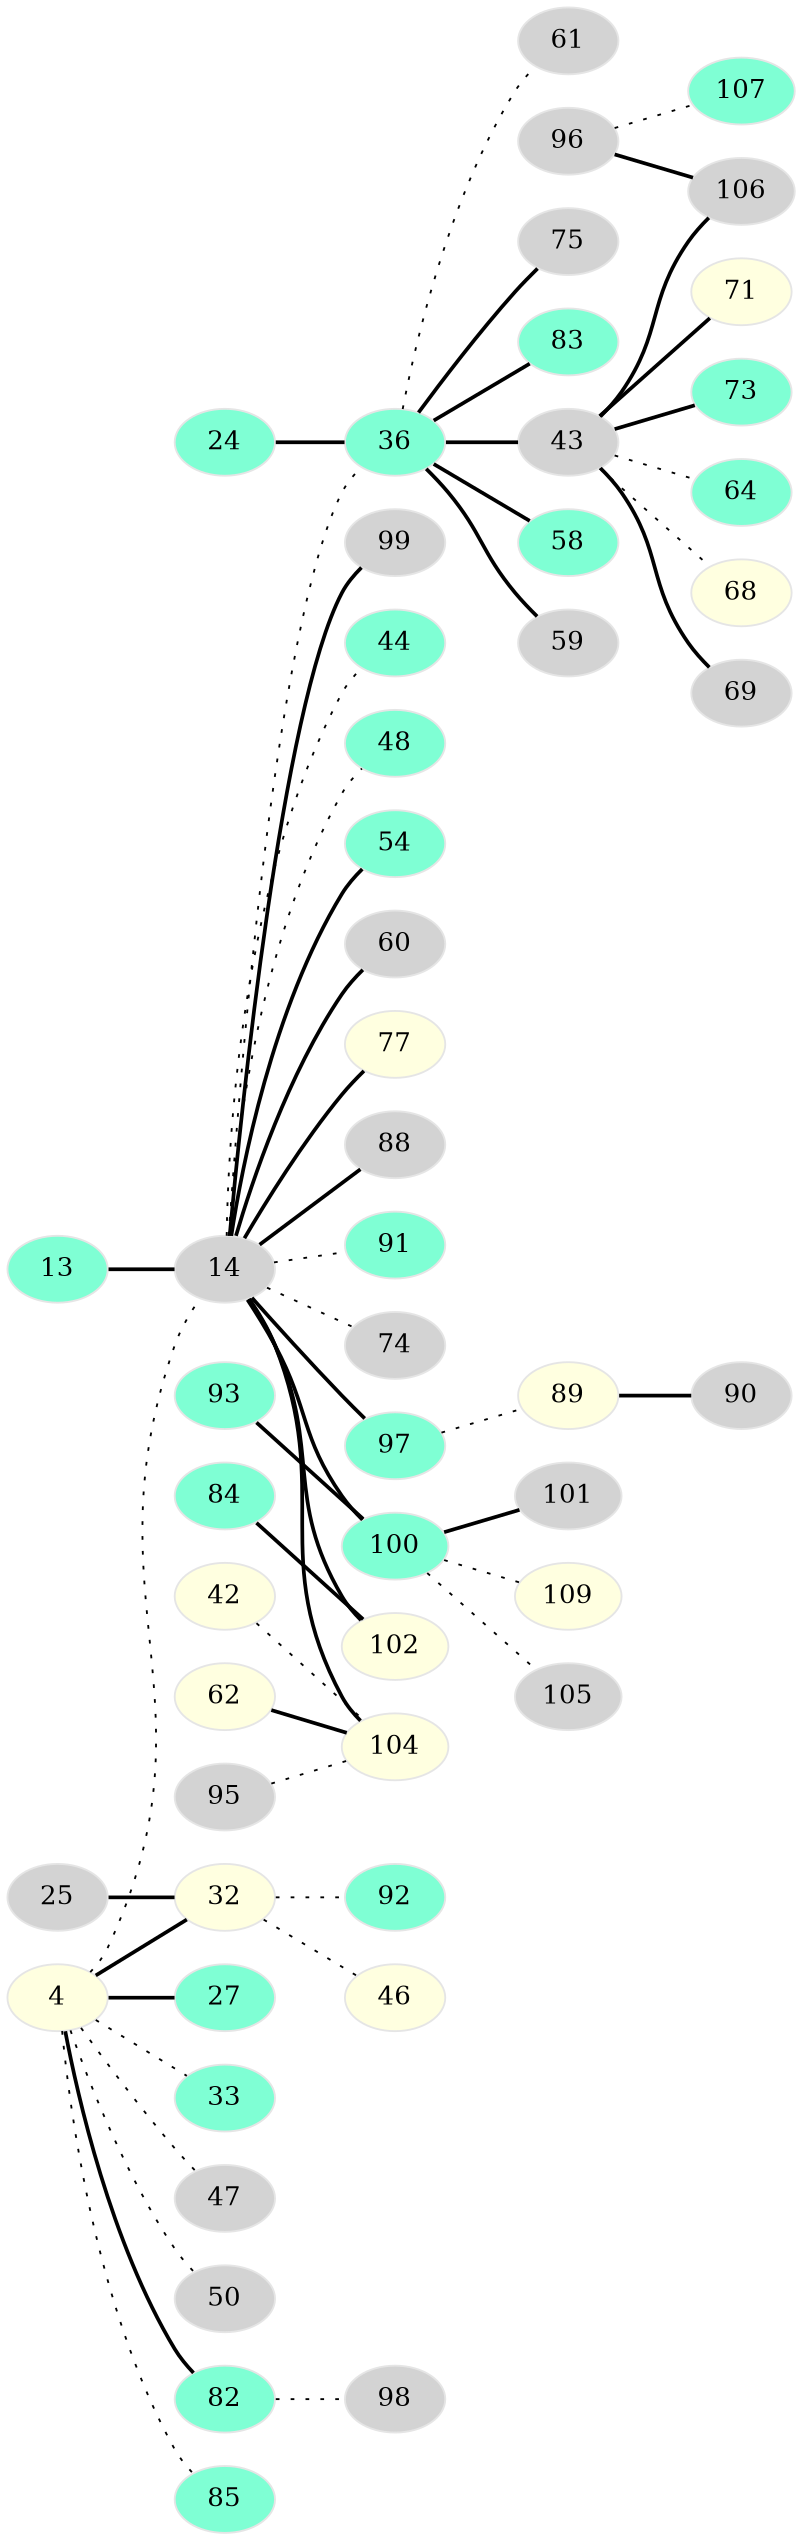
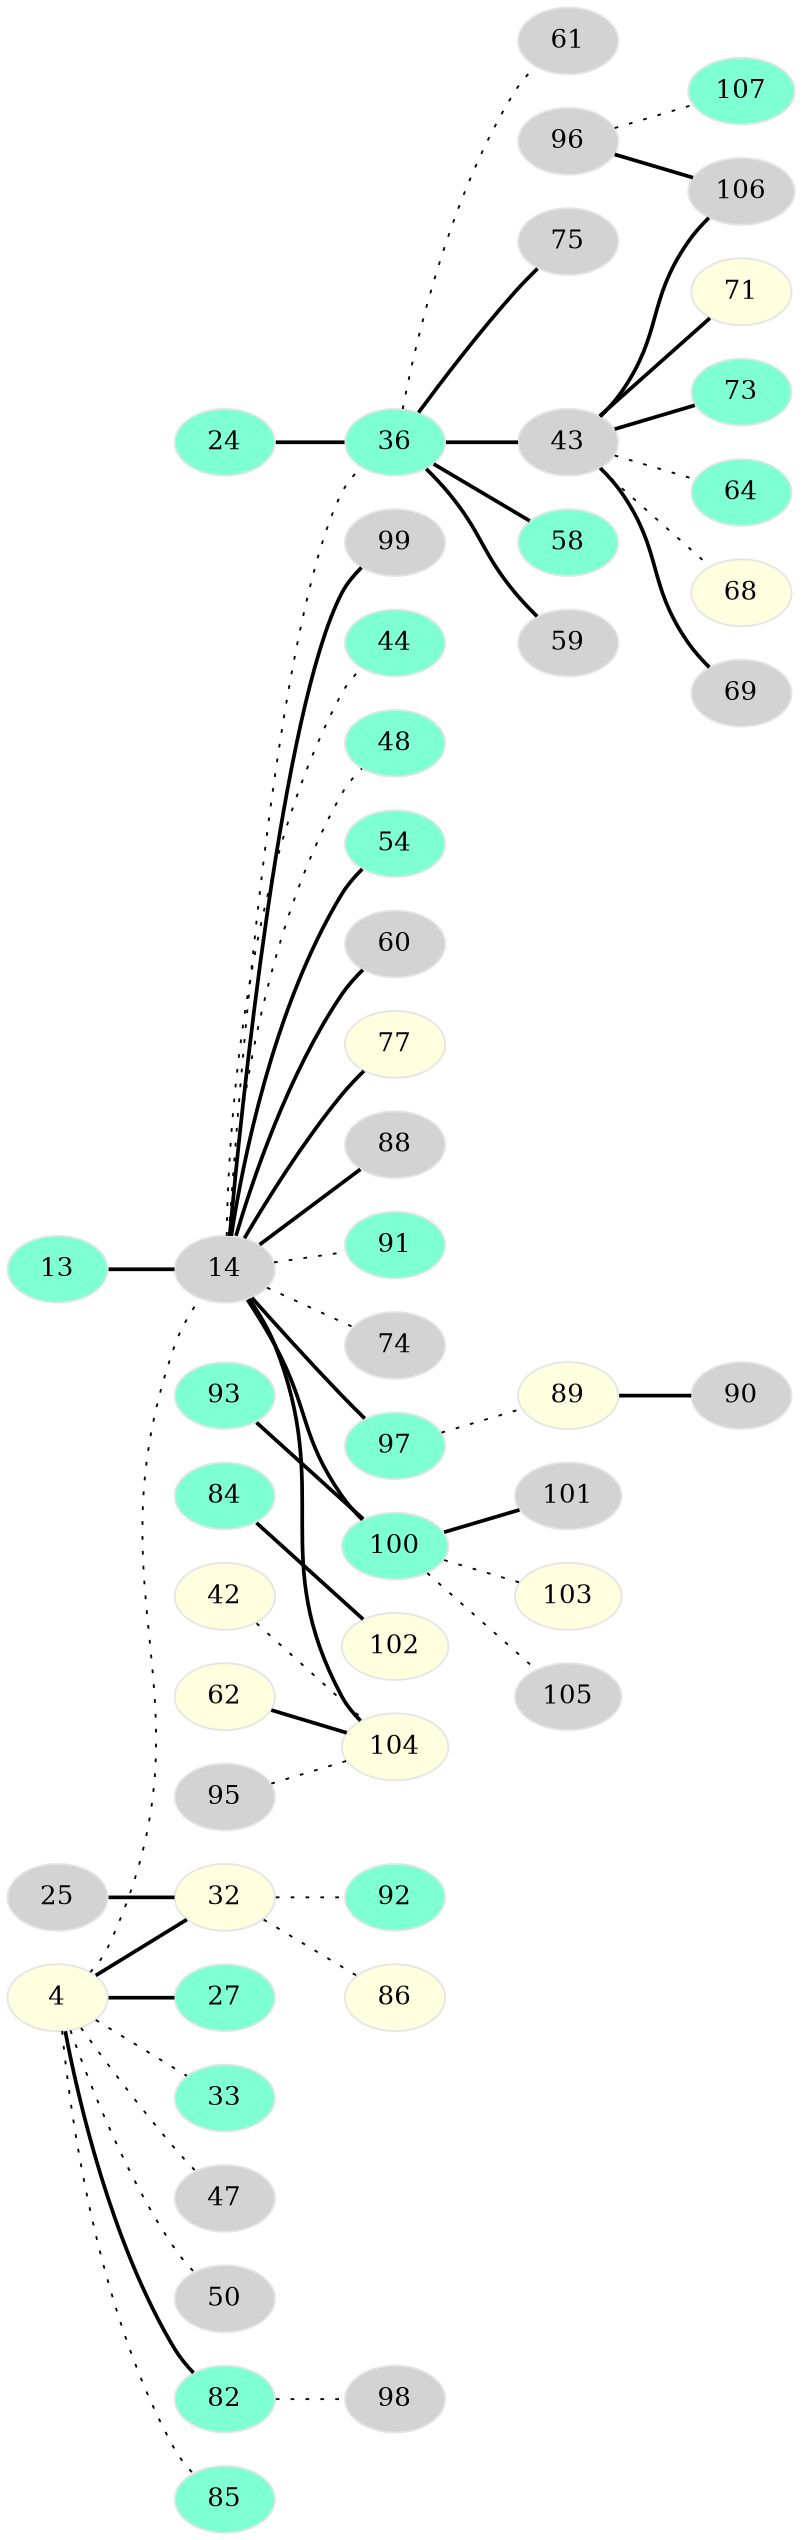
node "83": removed
edge "14" -- "102": removed
node "109": label "109" -> "103"
node "46": label "46" -> "86"
